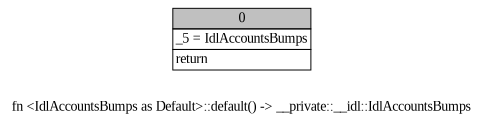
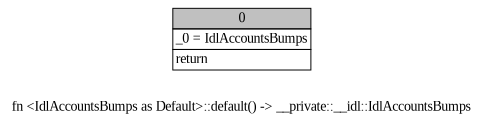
node "0": text "_5 = IdlAccountsBumps" -> "_0 = IdlAccountsBumps"
